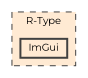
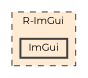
cluster "R-Type": label "R-Type" -> "R-ImGui"
